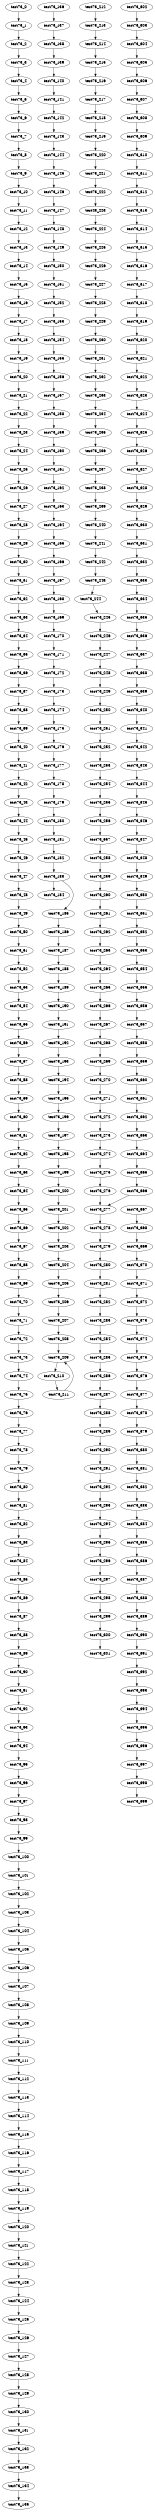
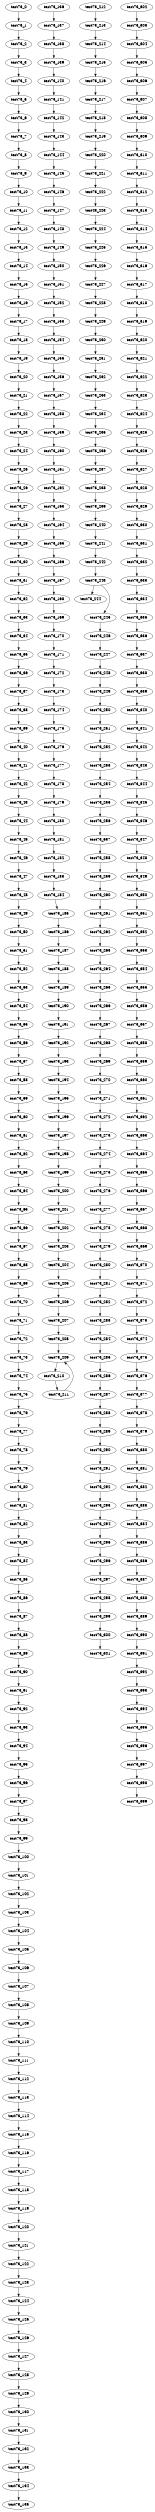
edge "test73_244" -> "test73_245": now "test73_243" -> "test73_245"
edge "test73_183" -> "test73_185": now "test73_184" -> "test73_185"
edge "test73_366" -> "test73_277": now "test73_366" -> "test73_367"
